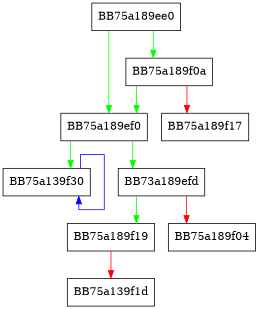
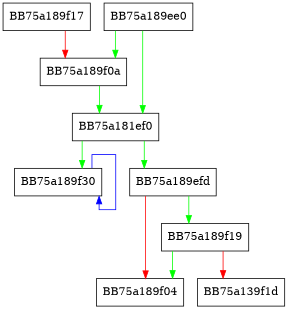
edge "BB75a189f0a" -> "BB75a189f17": reversed
node "BB75a189ef0": label "BB75a189ef0" -> "BB75a181ef0"
node "BB75a139f30": label "BB75a139f30" -> "BB75a189f30"
node "BB73a189efd": label "BB73a189efd" -> "BB75a189efd"
edge "BB75a189f19" -> "BB75a189f04": added
